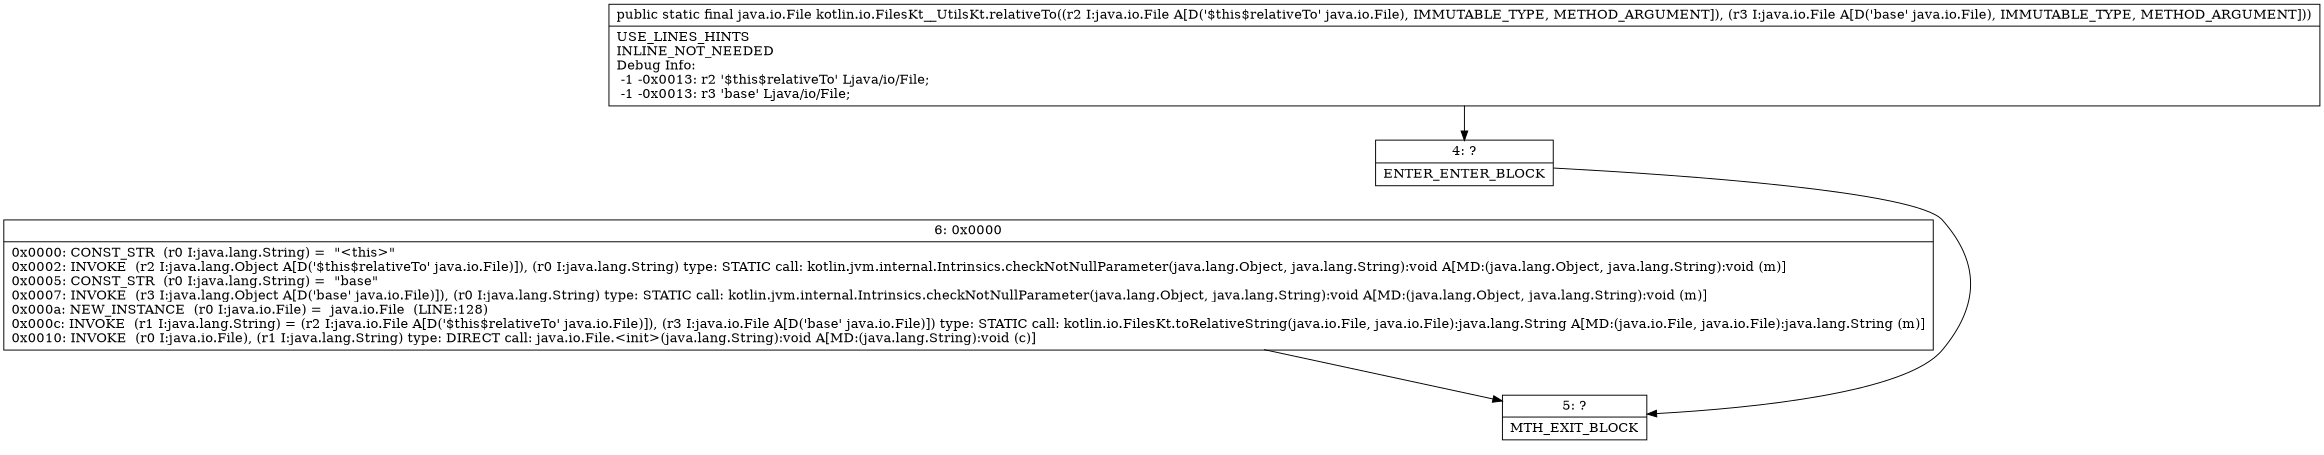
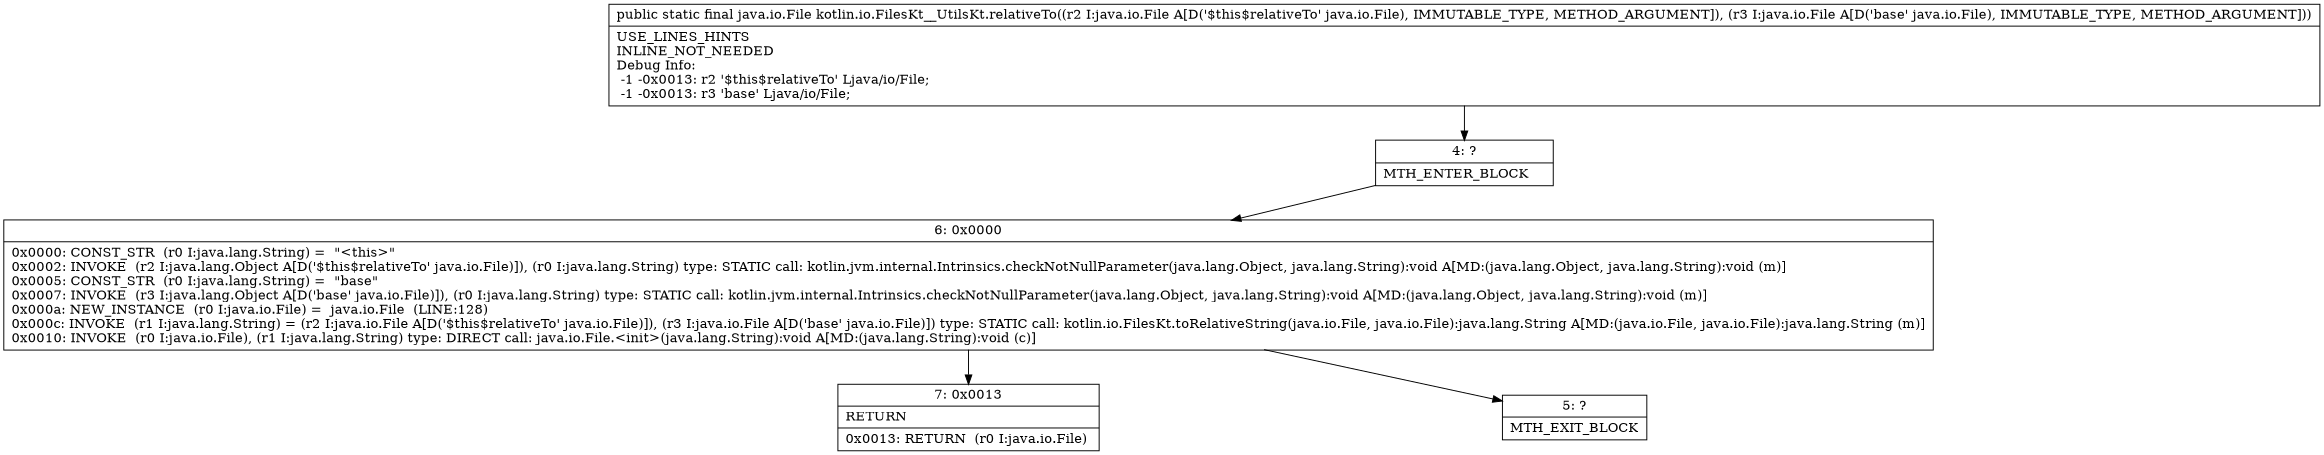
node "4: ?": text "ENTER_ENTER_BLOCK" -> "MTH_ENTER_BLOCK"
edge "4: ?" -> "5: ?": now "4: ?" -> "6: 0x0000"
node "7: 0x0013": added
